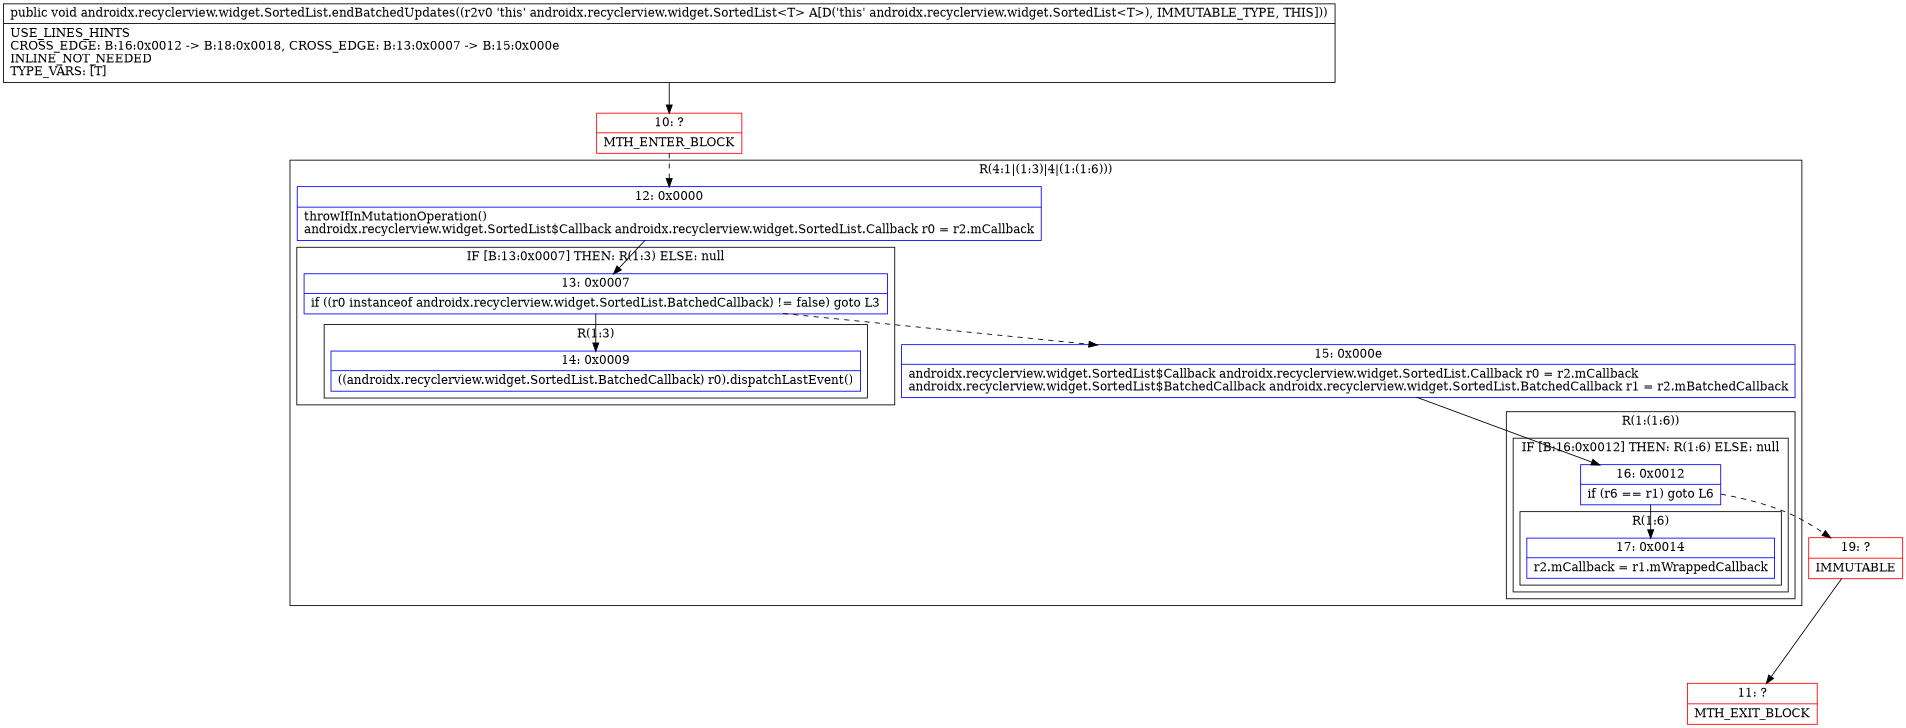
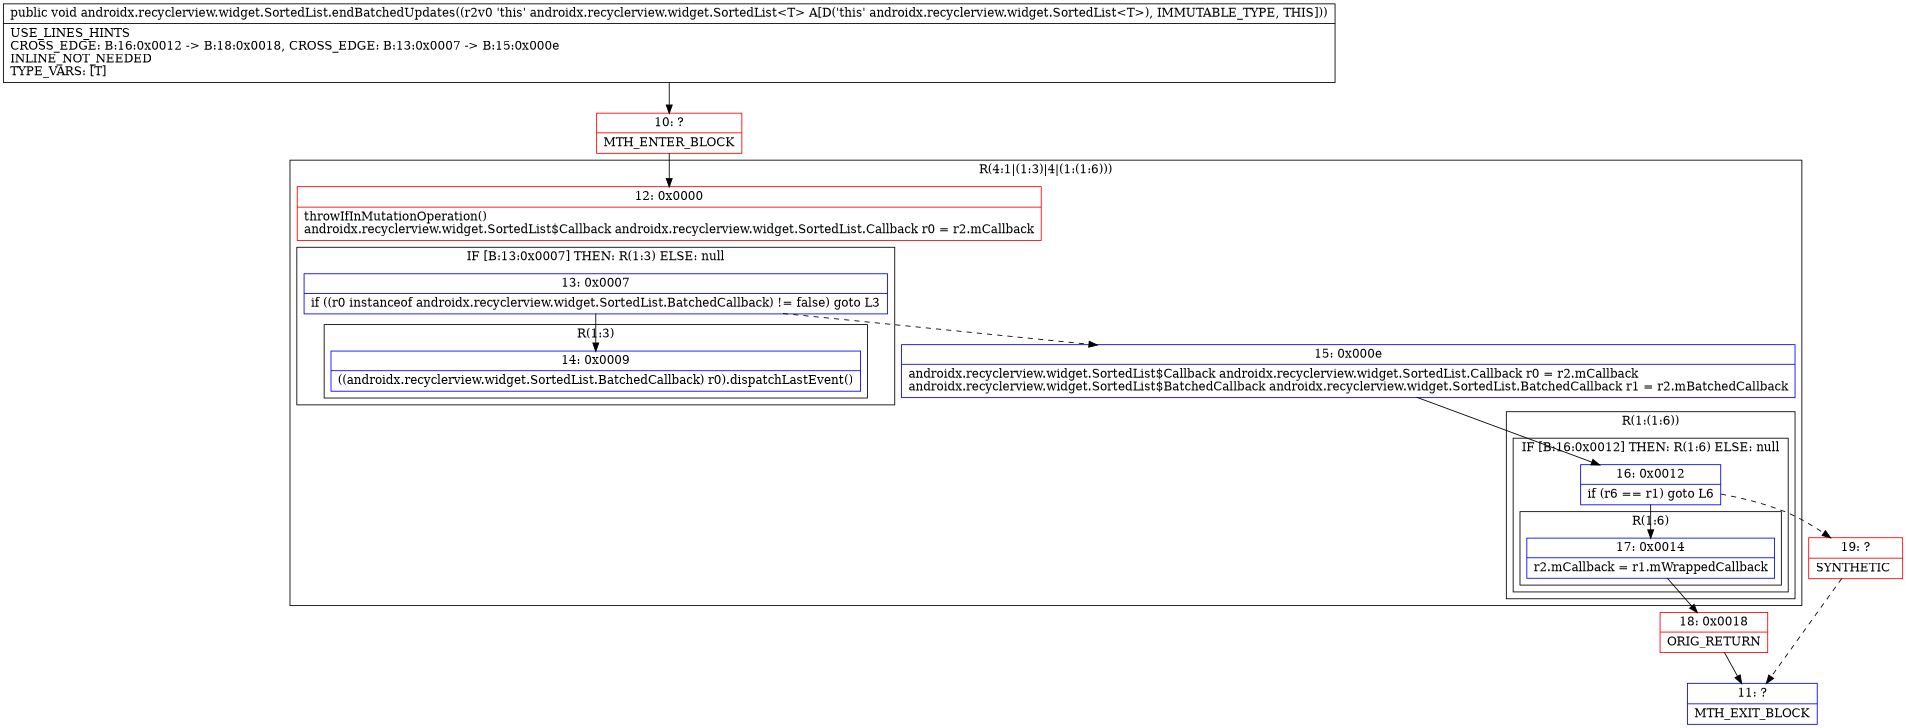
edge "10: ?" -> "12: 0x0000": style dashed -> solid
node "12: 0x0000": color blue -> red
edge "12: 0x0000" -> "13: 0x0007": removed
node "19: ?": text "IMMUTABLE" -> "SYNTHETIC"
edge "19: ?" -> "11: ?": style solid -> dashed
node "18: 0x0018": added
node "11: ?": color red -> blue
